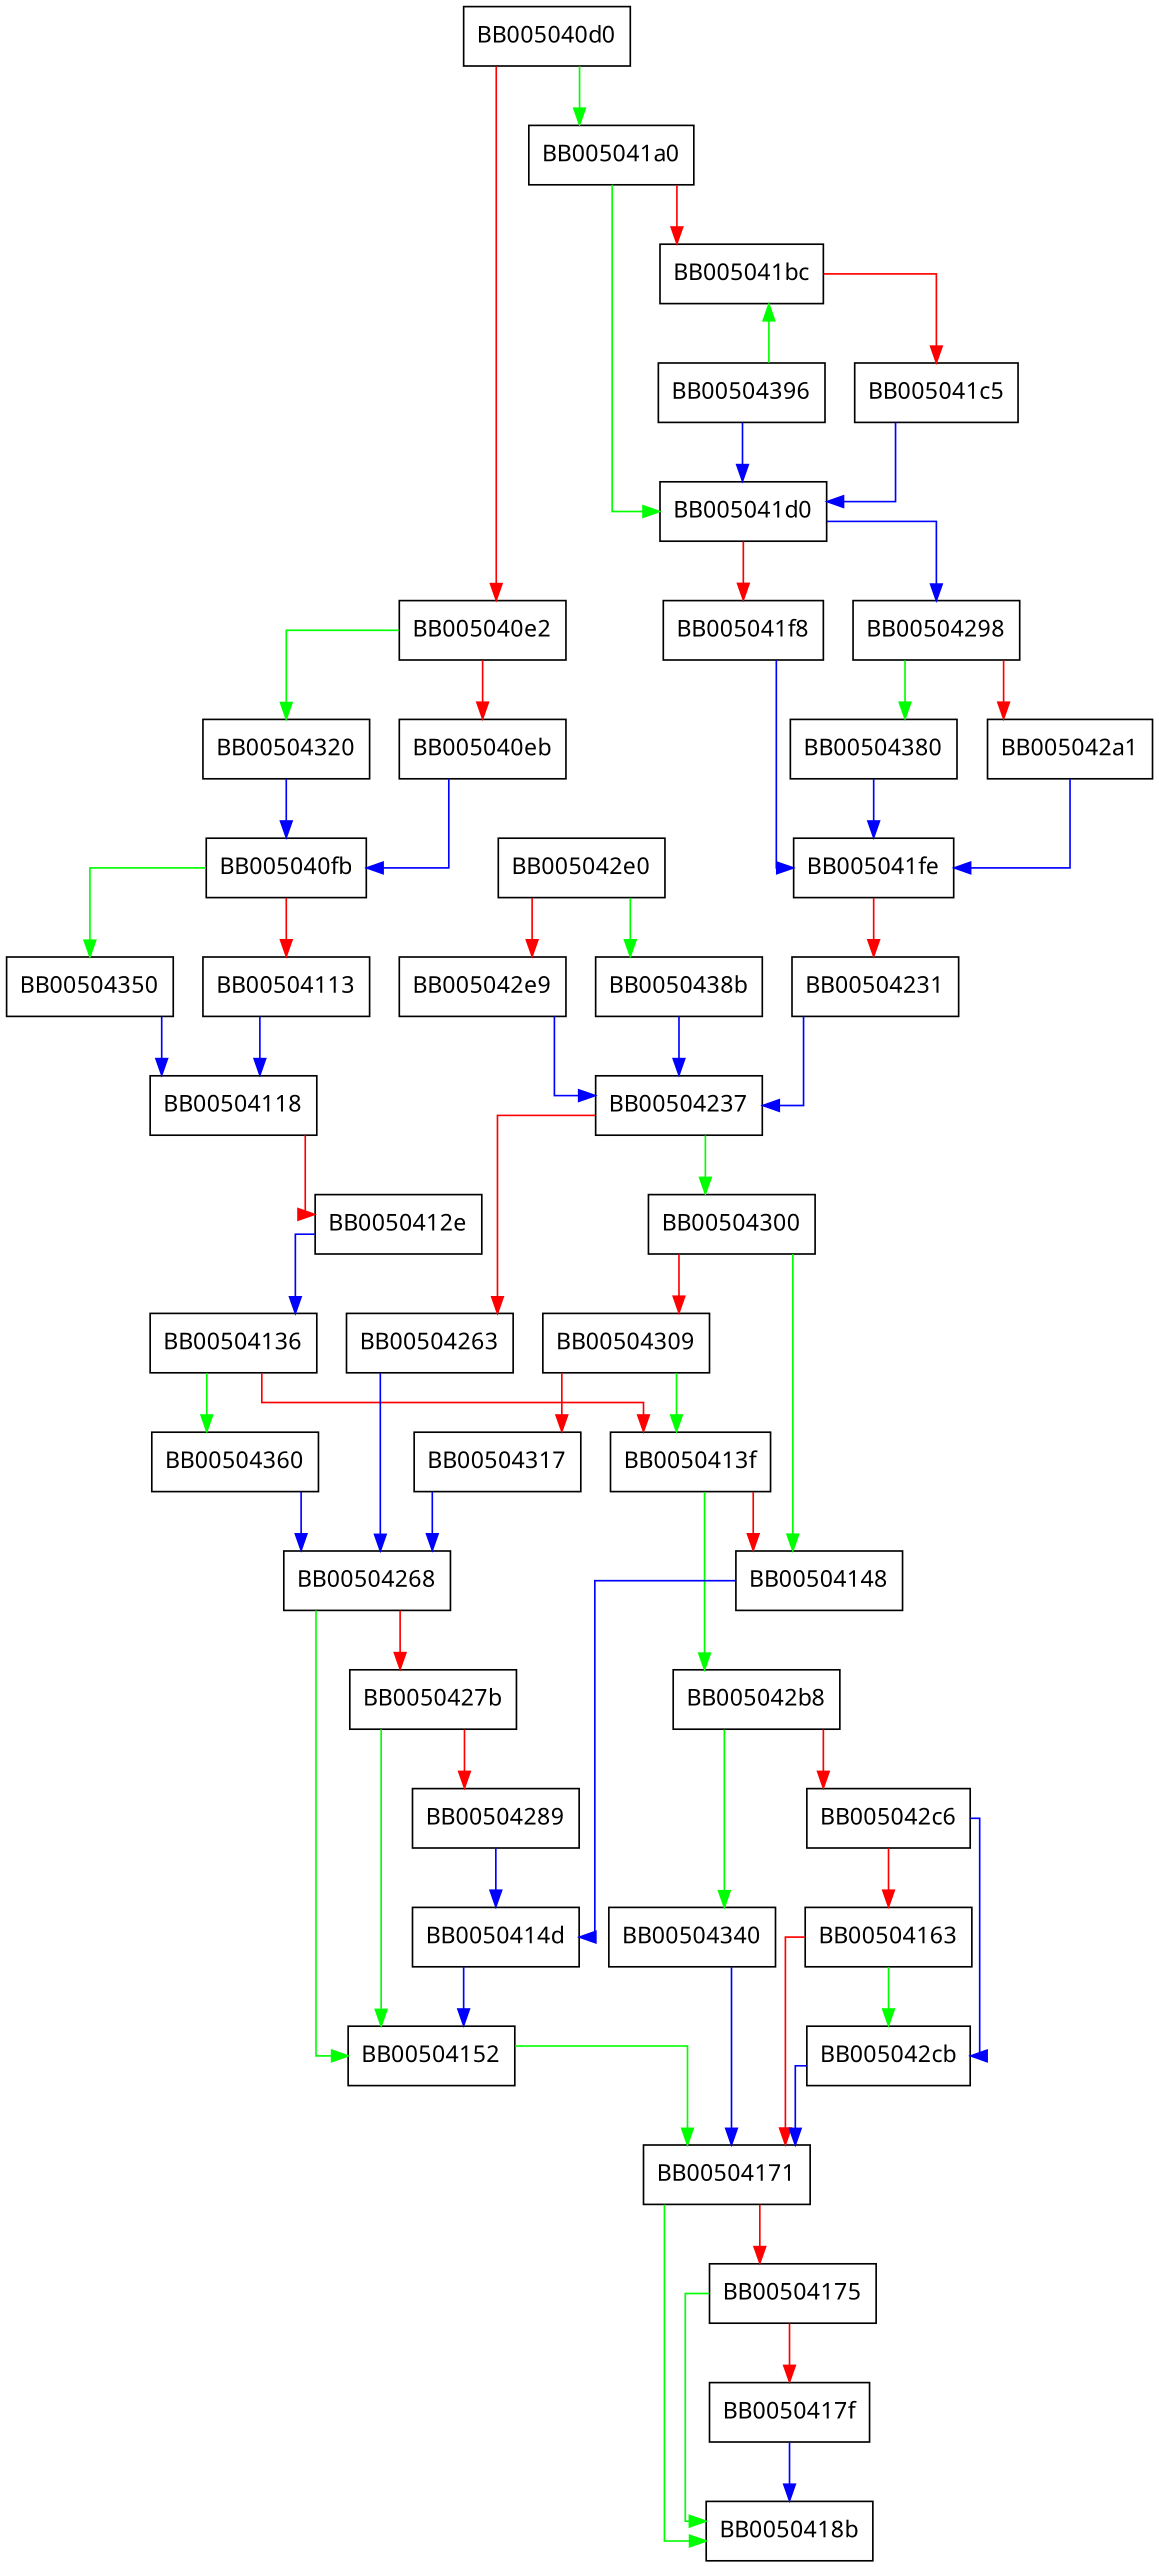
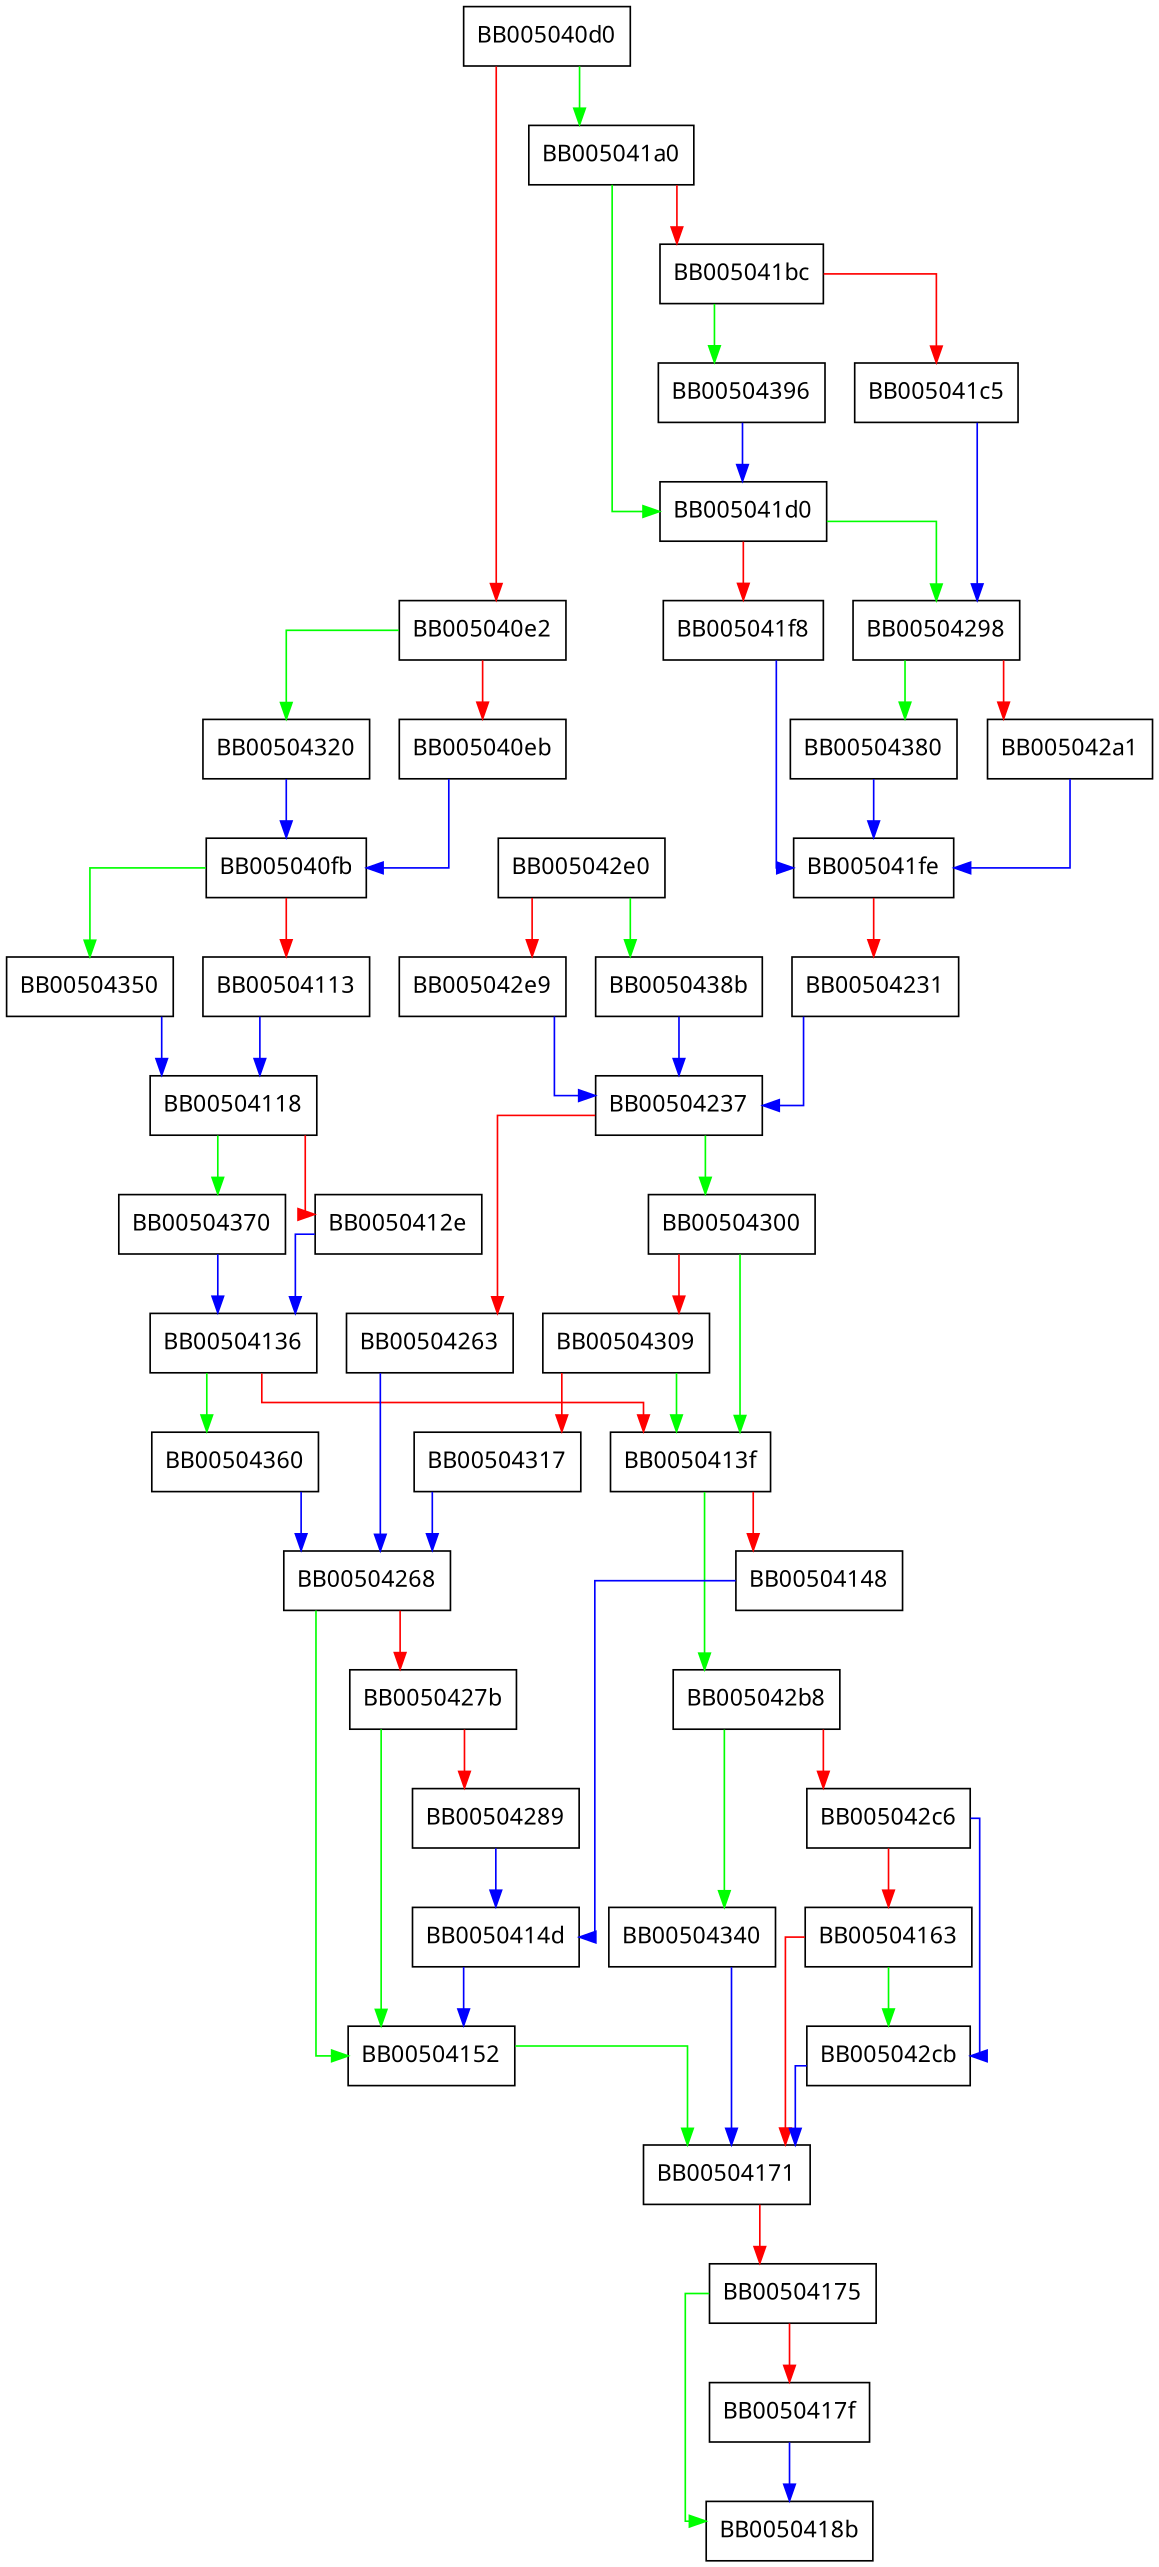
edge "BB00504396" -> "BB005041bc": reversed
edge "BB005041c5" -> "BB005041d0": now "BB005041c5" -> "BB00504298"
edge "BB005041d0" -> "BB00504298": color blue -> green
node "BB00504370": added
edge "BB00504300" -> "BB00504148": now "BB00504300" -> "BB0050413f"
edge "BB00504171" -> "BB0050418b": removed
